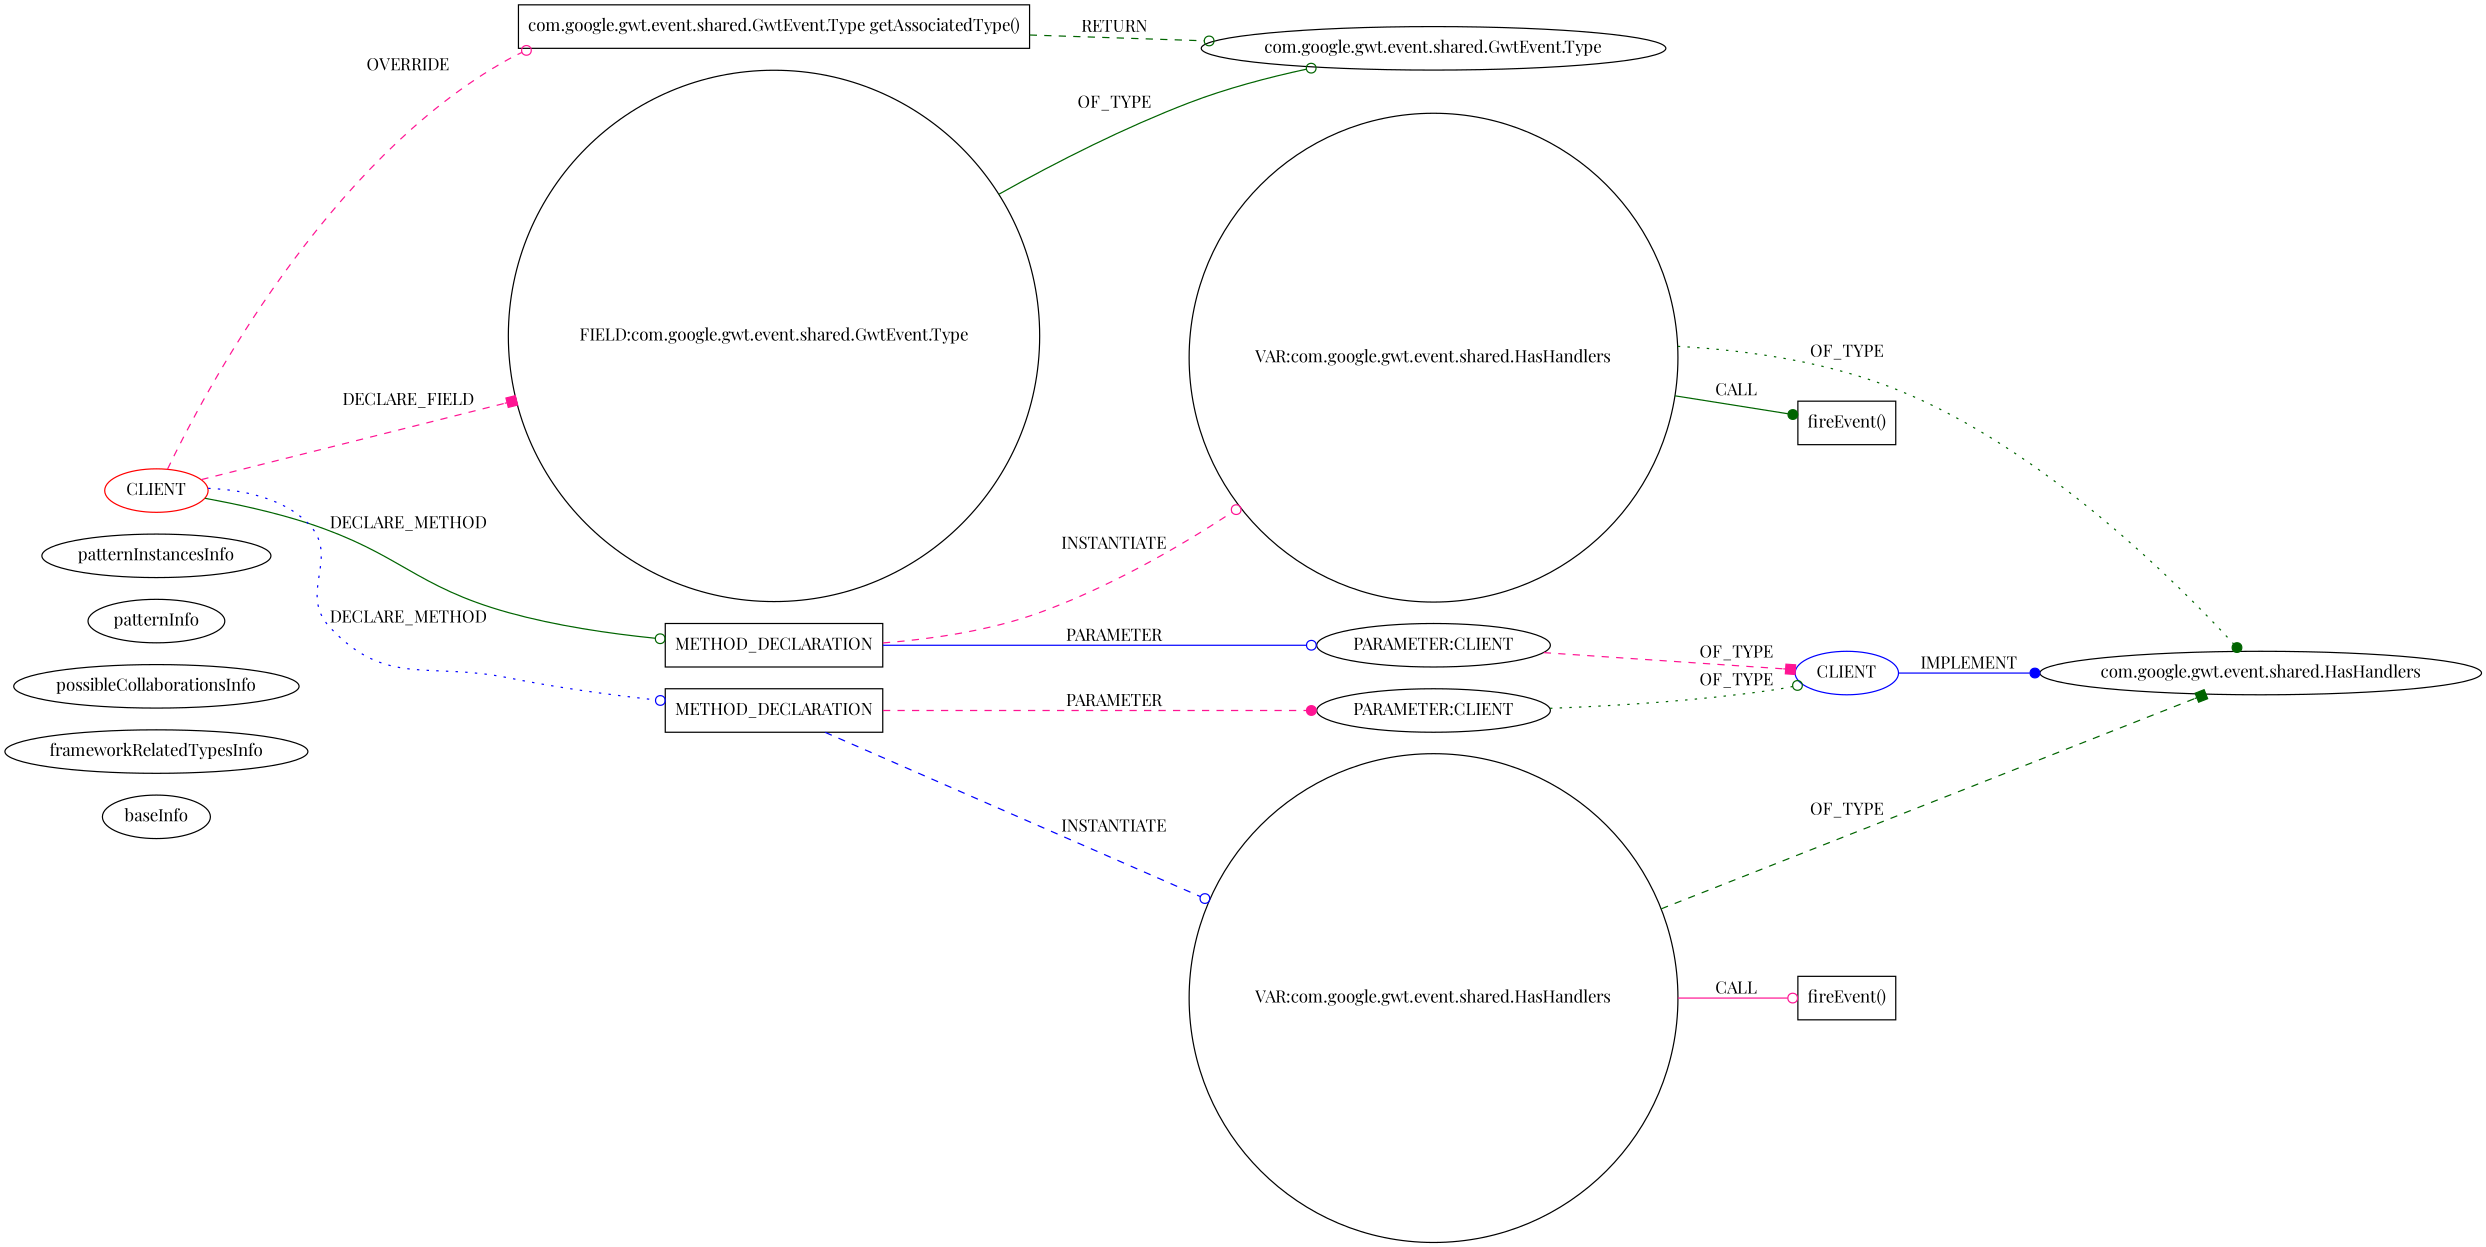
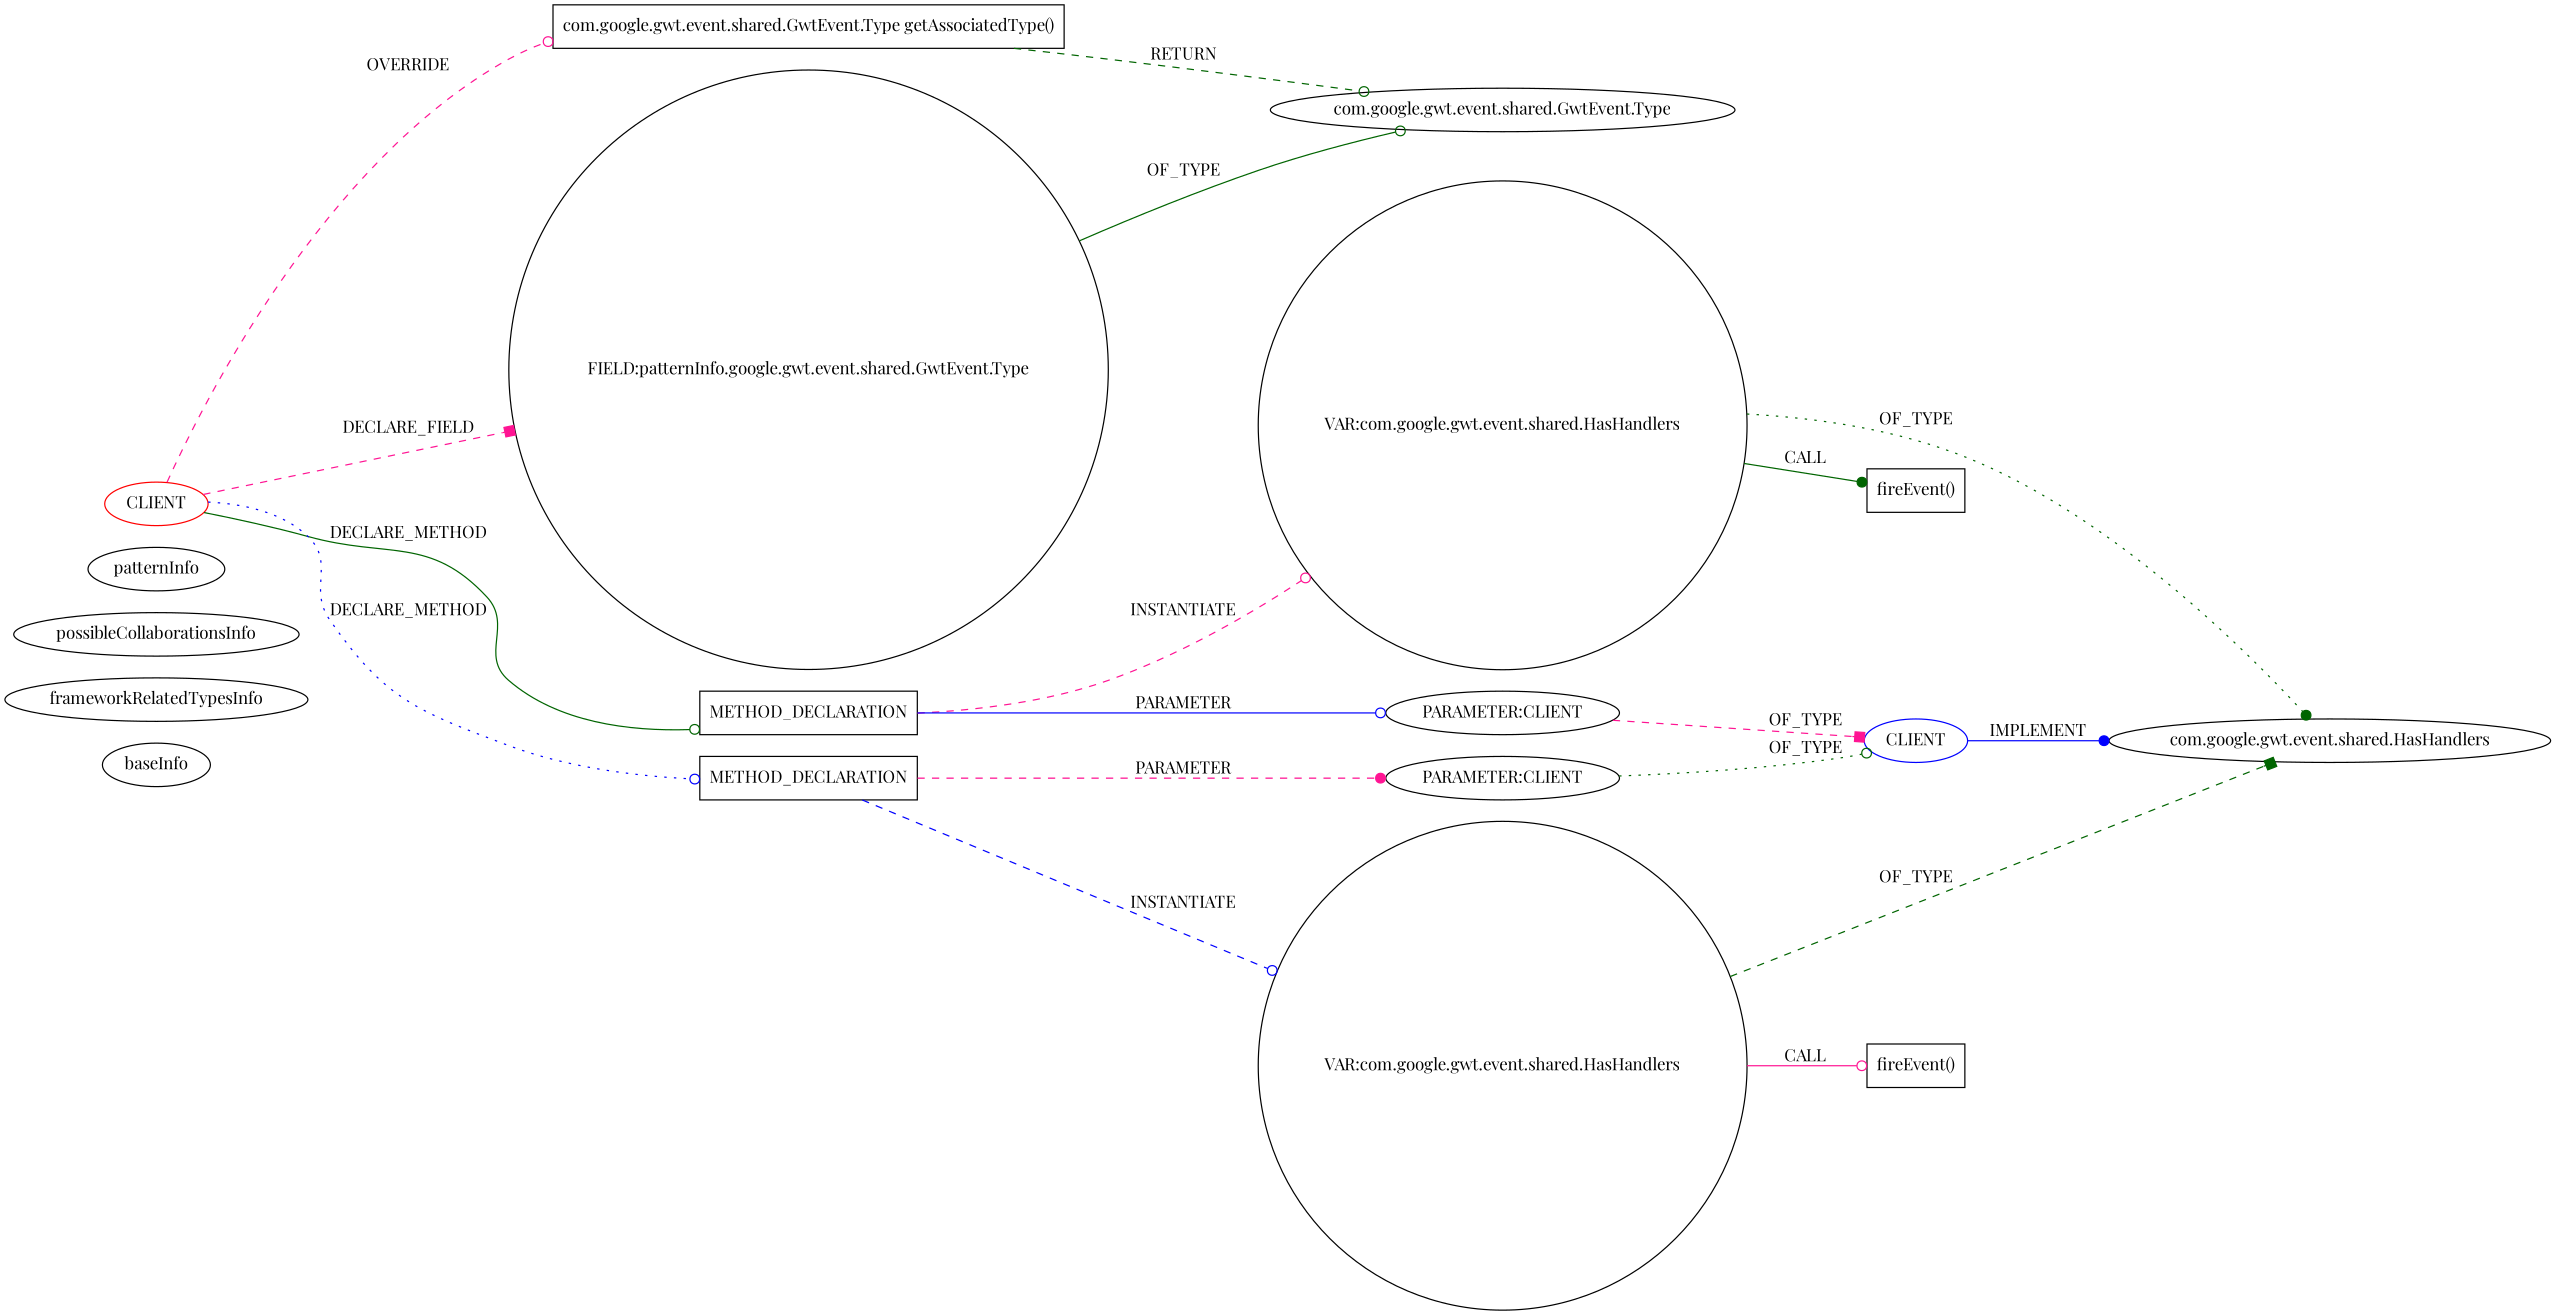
node "FIELD:com.google.gwt.event.shared.GwtEvent.Type": label "FIELD:com.google.gwt.event.shared.GwtEvent.Type" -> "FIELD:patternInfo.google.gwt.event.shared.GwtEvent.Type"
node "patternInstancesInfo": removed
